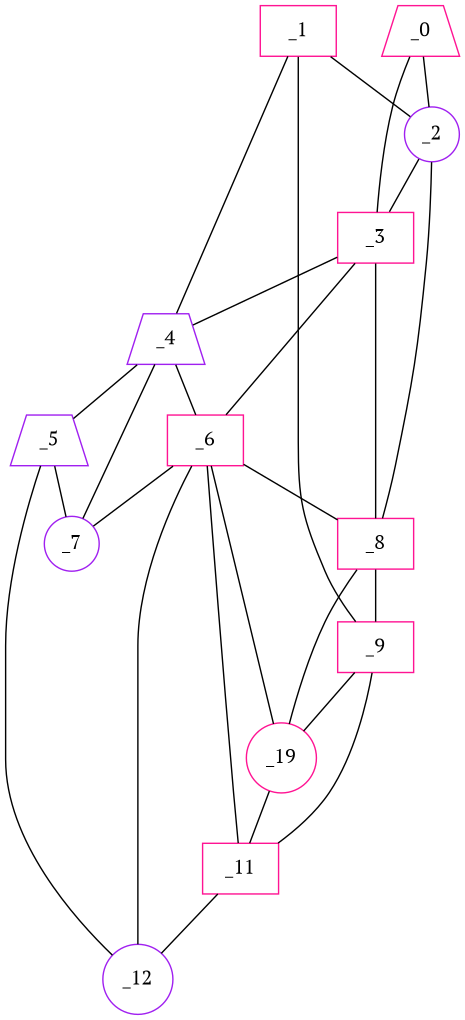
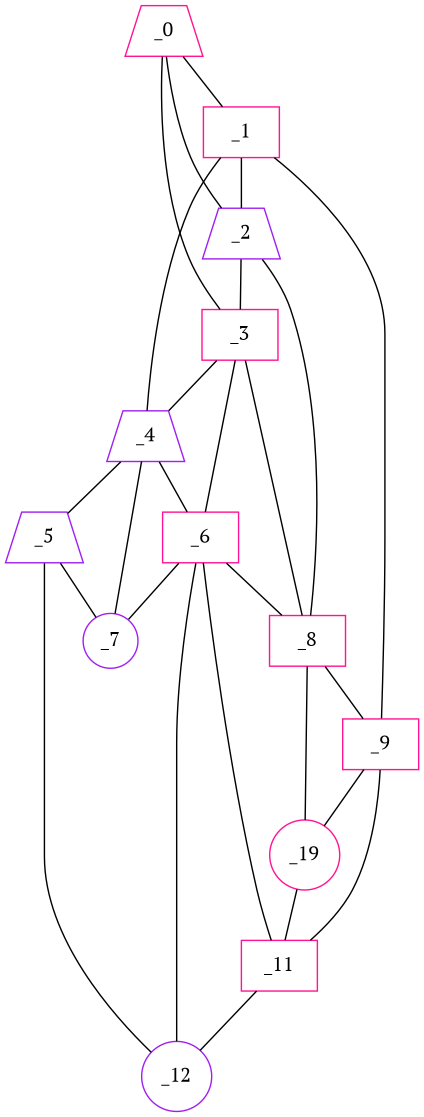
edge "_0" -- "_1": added
node "_2": shape circle -> trapezium
edge "_6" -- "_19": removed
